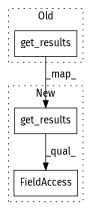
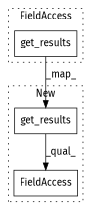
cluster "Old": label "Old" -> "FieldAccess"
